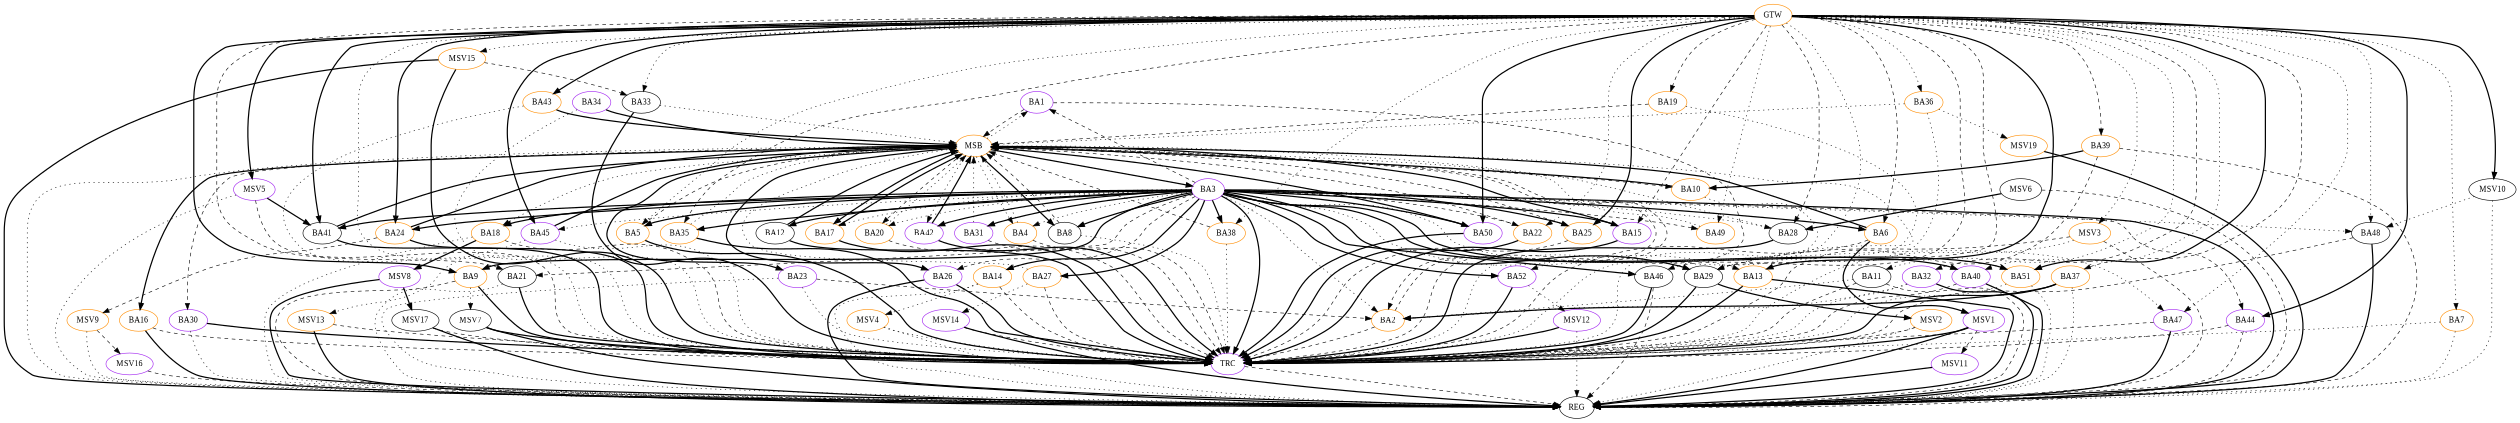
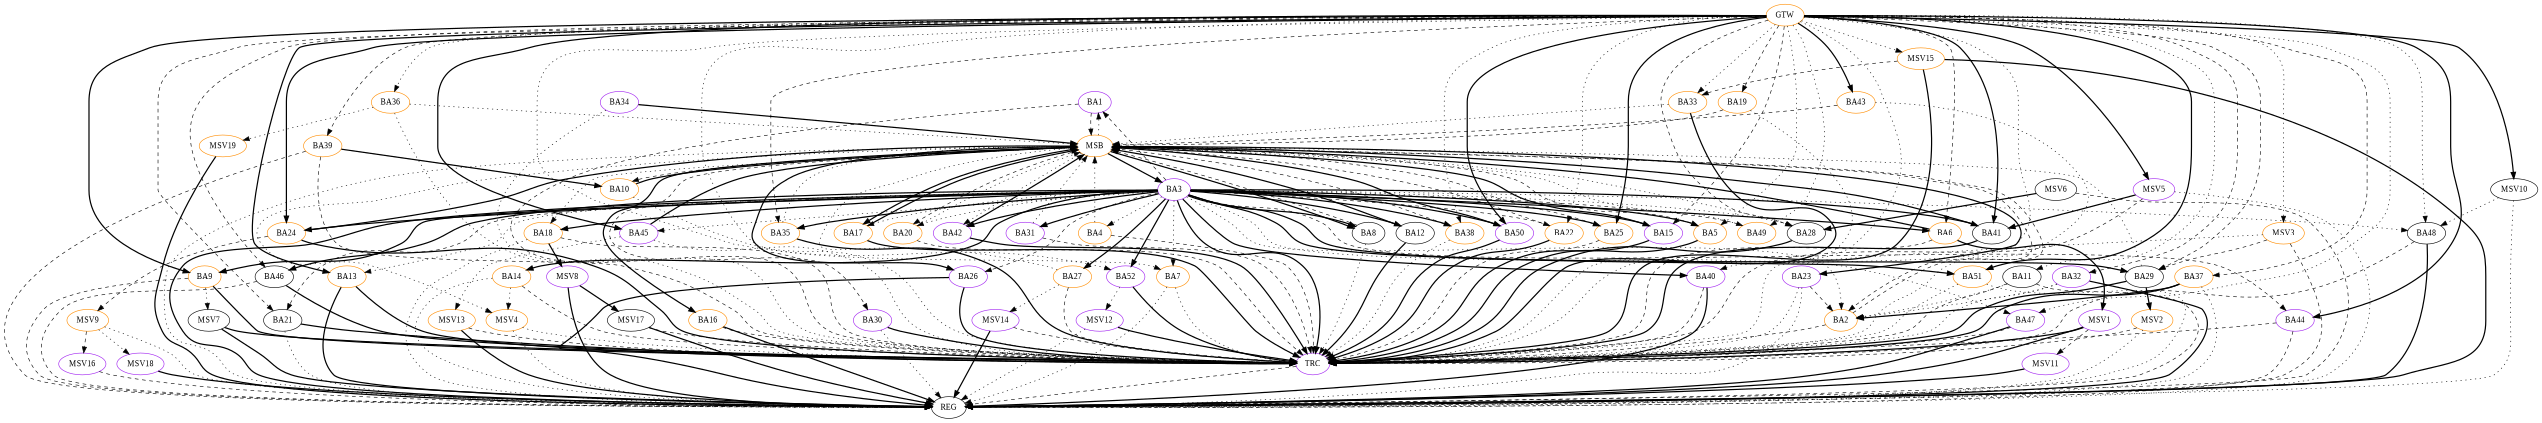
node "BA33": color black -> darkorange
edge "BA43" -> "MSB": style bold -> dashed
edge "MSB" -> "BA4": now "MSB" -> "MSV4"
edge "BA3" -> "BA7": added
node "MSV18": added
